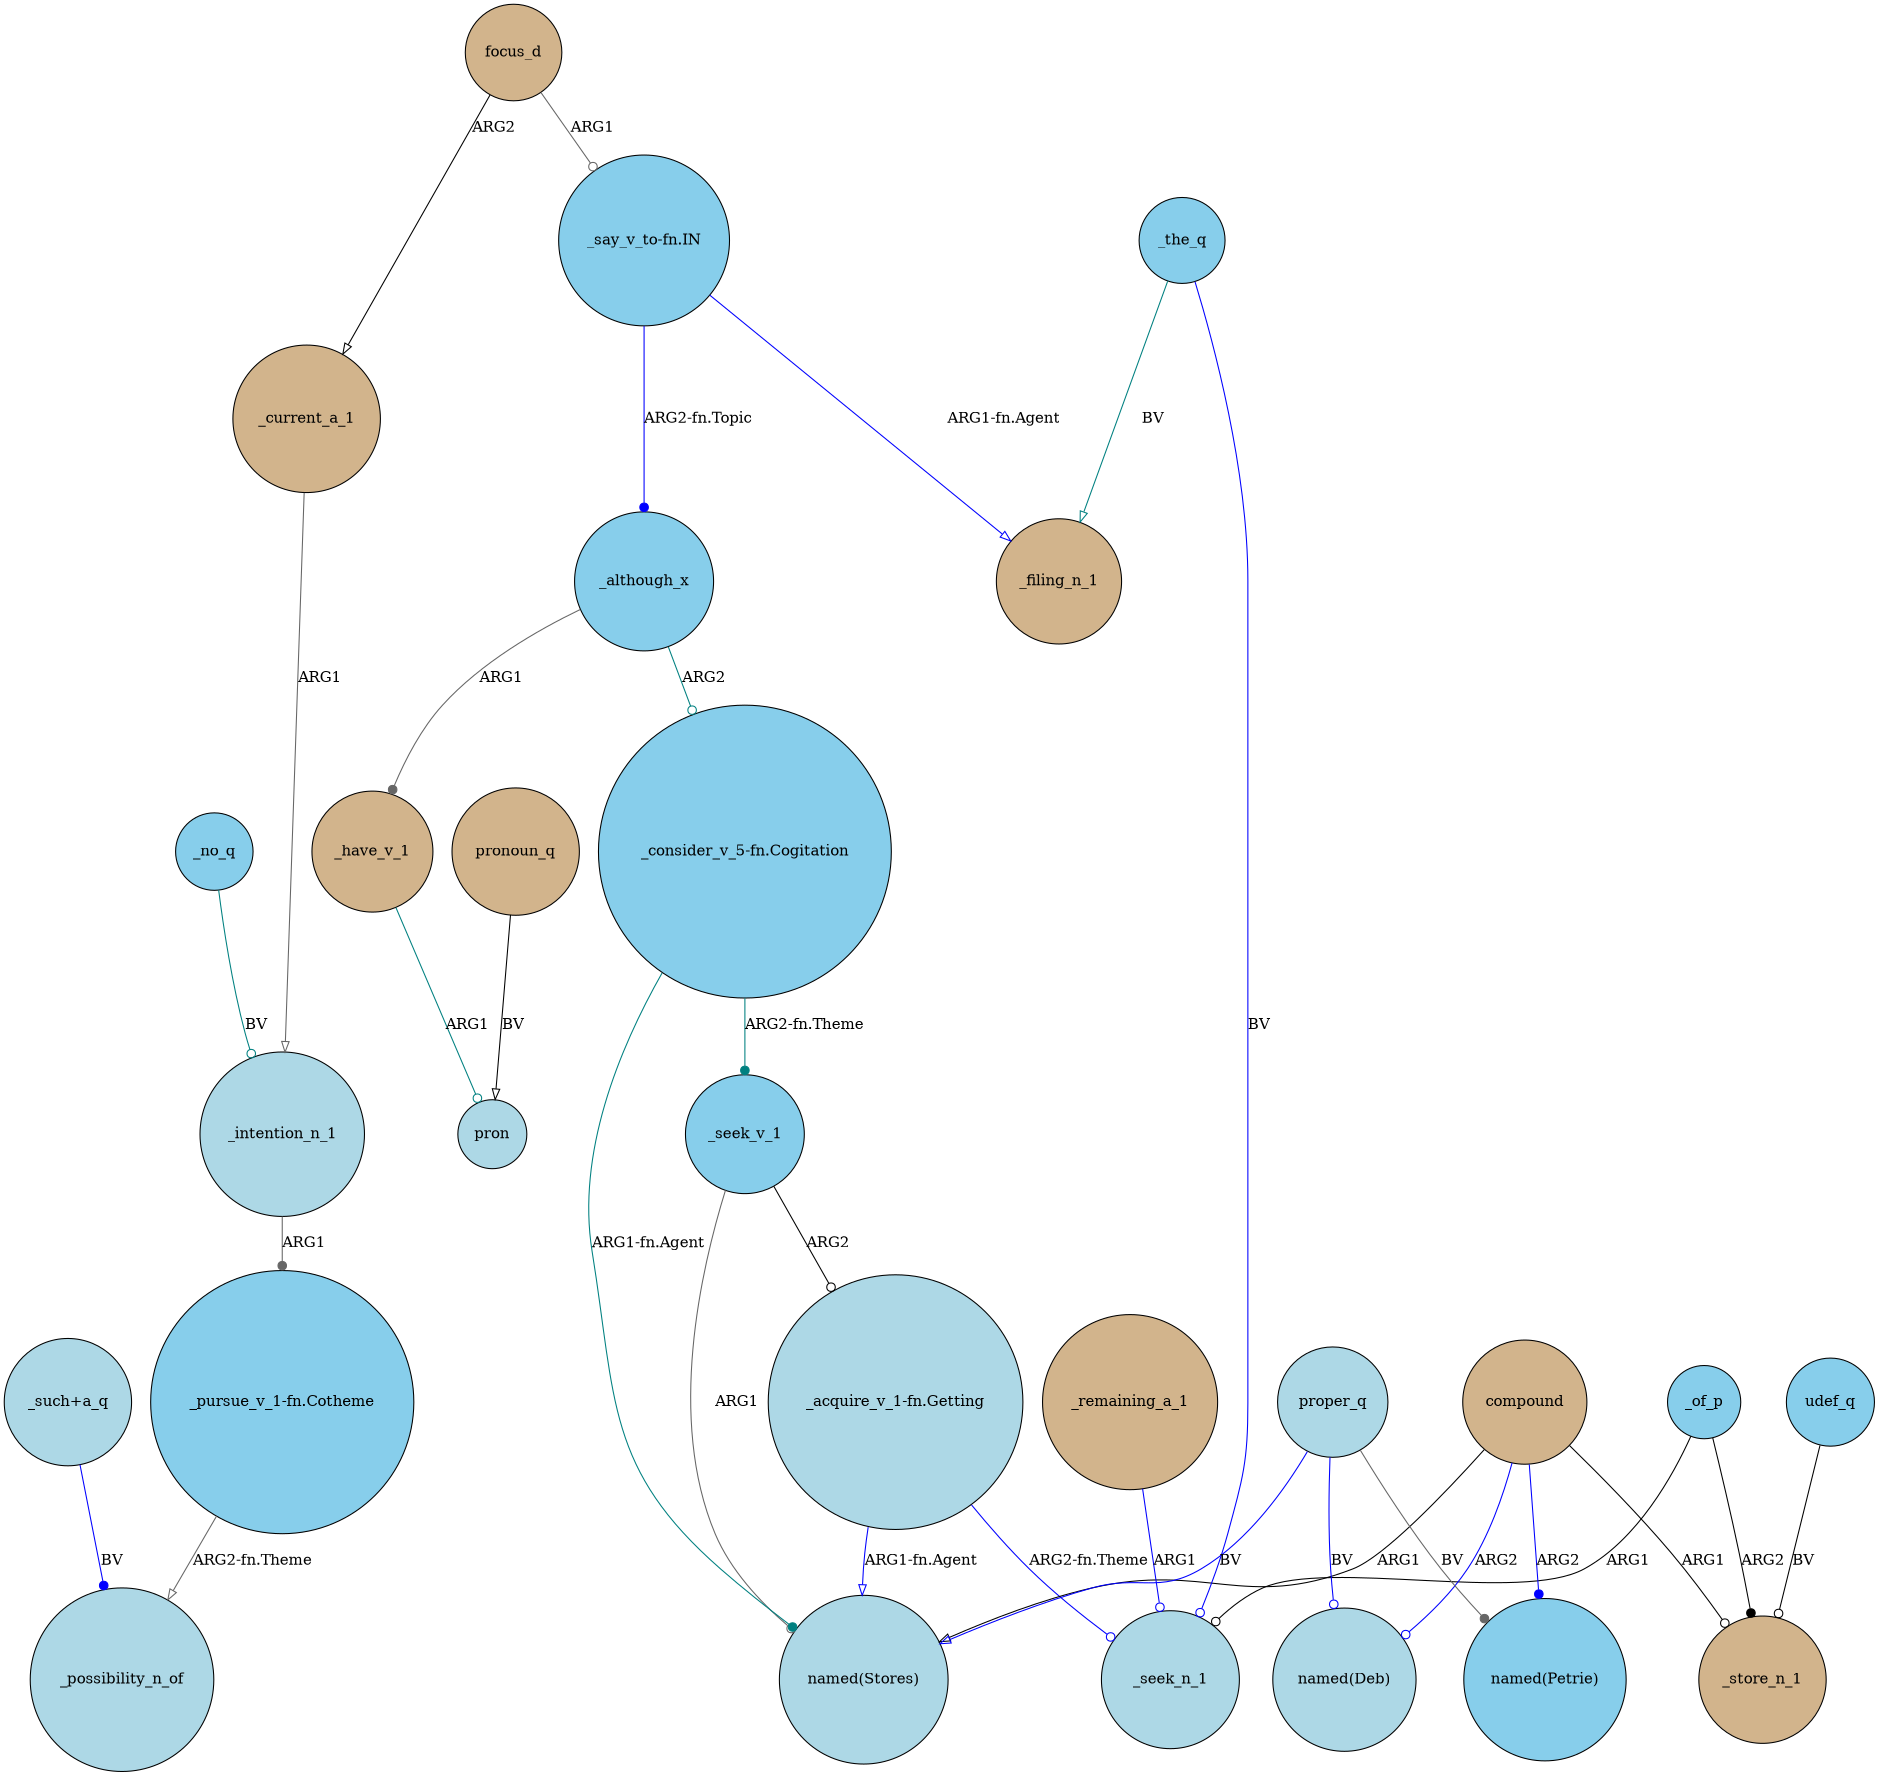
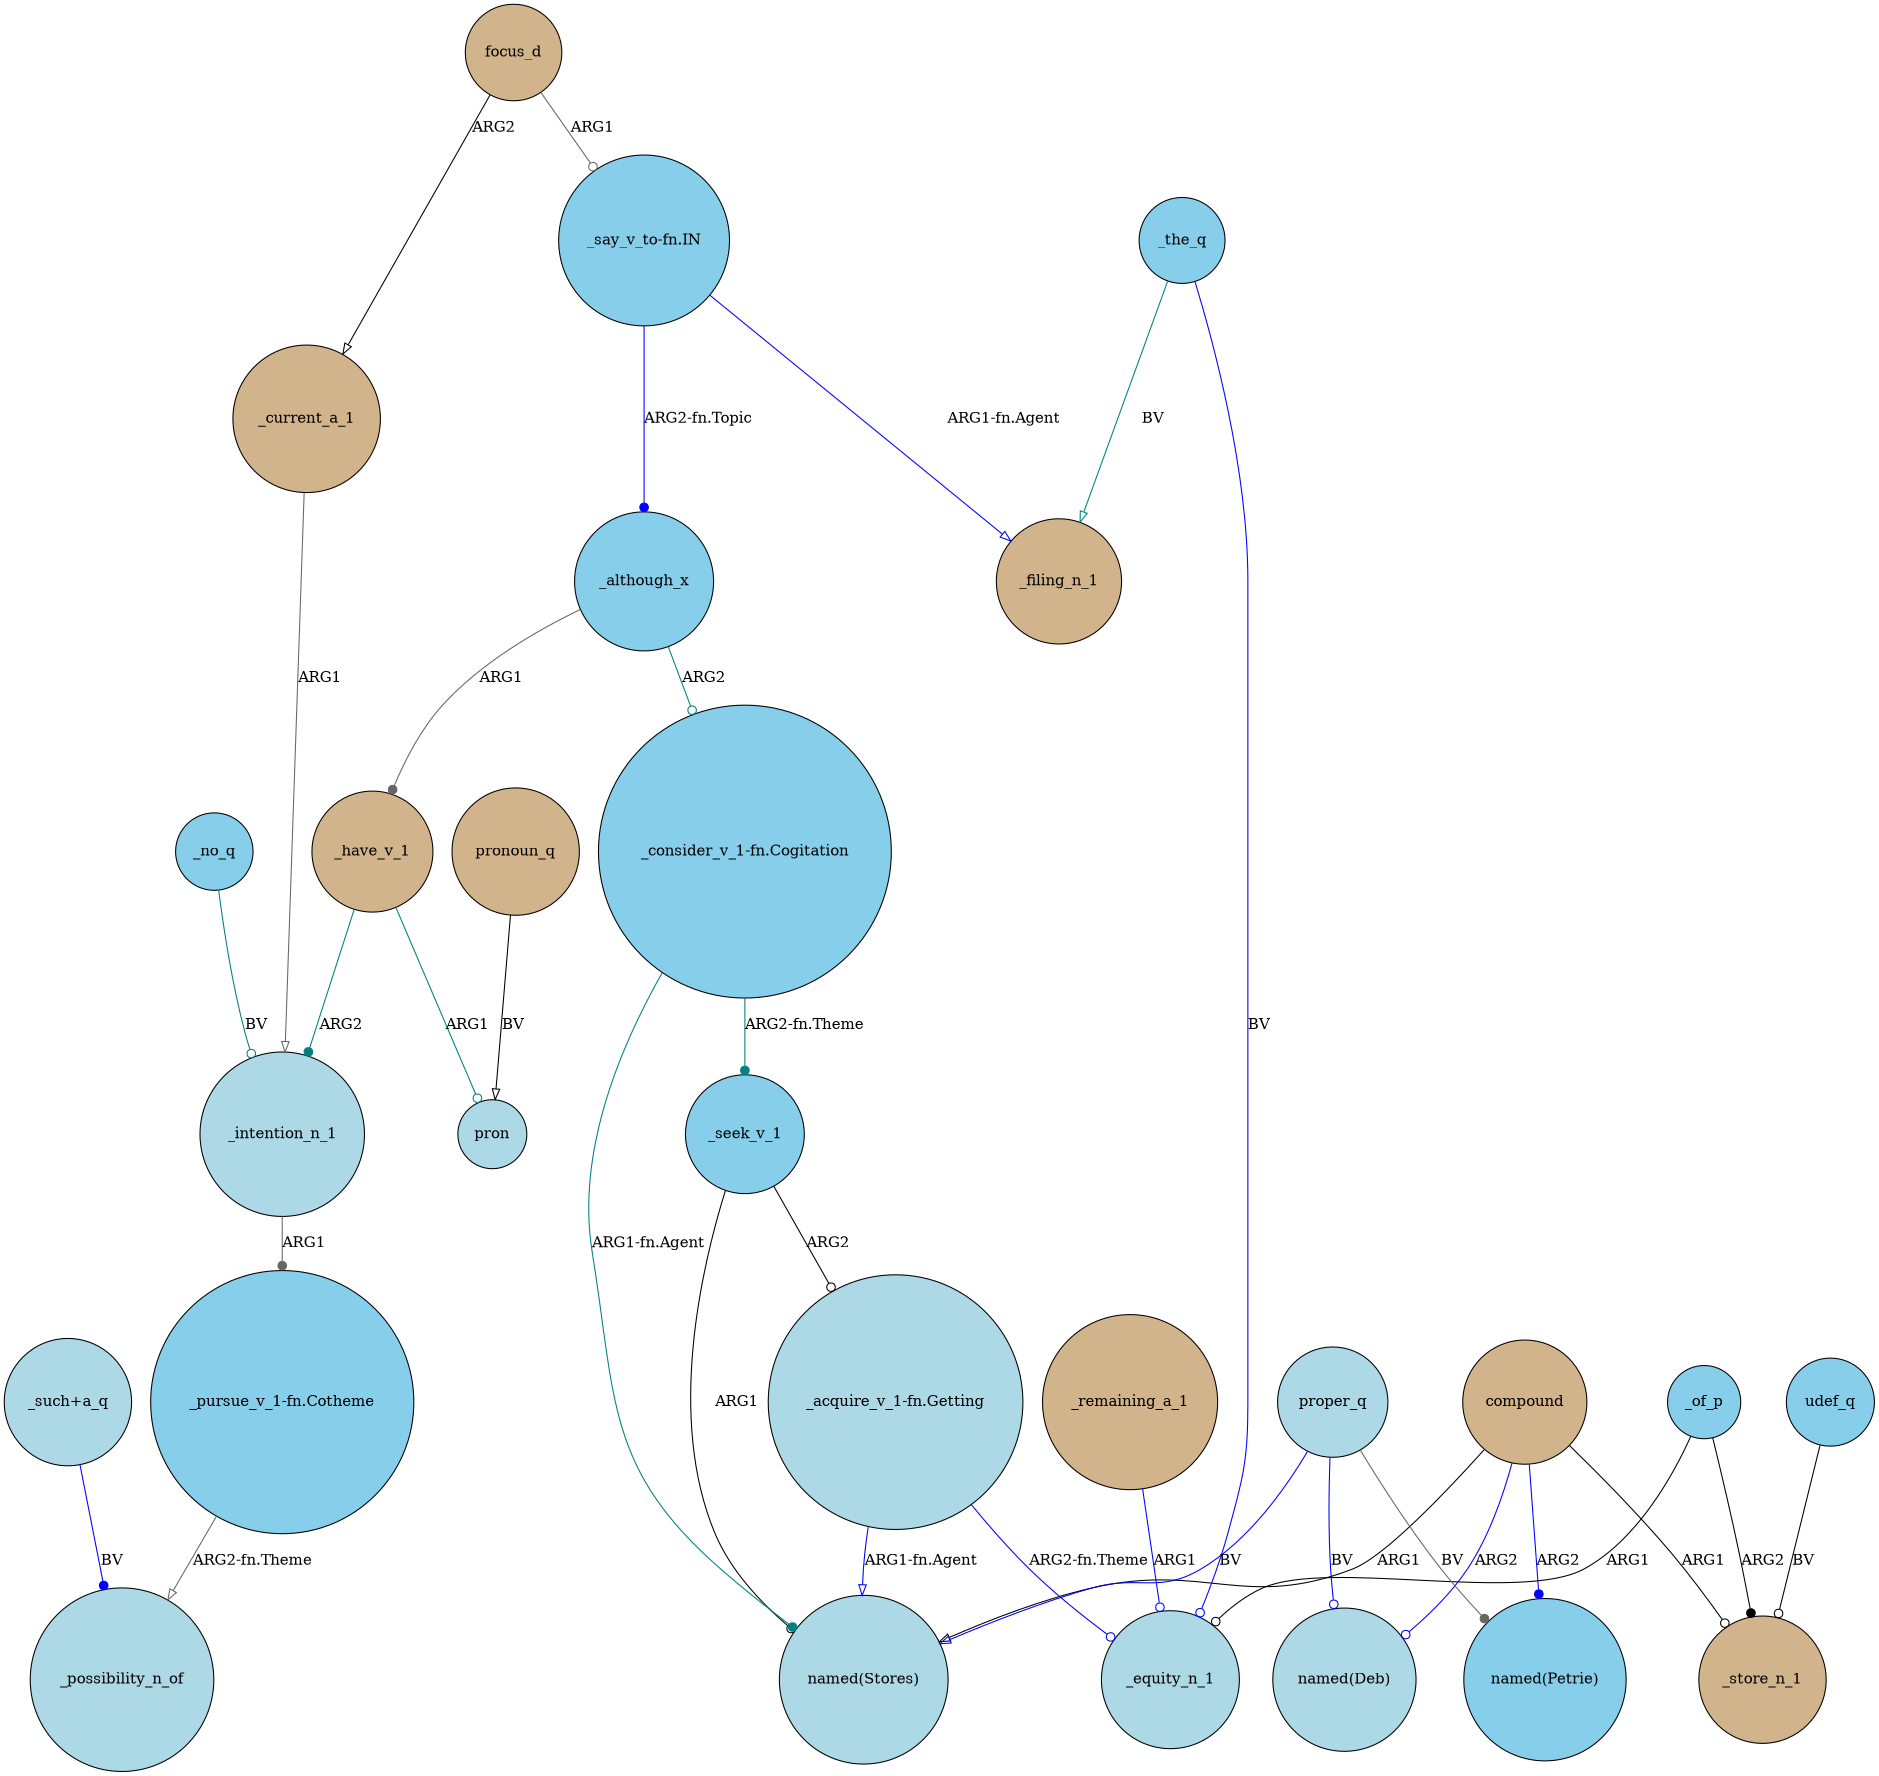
node "_consider_v_5-fn.Cogitation": label "_consider_v_5-fn.Cogitation" -> "_consider_v_1-fn.Cogitation"
edge "_have_v_1" -> "_intention_n_1": added, label "ARG2"
edge "_seek_v_1" -> "named(Stores)": color gray40 -> black
node "_seek_n_1": label "_seek_n_1" -> "_equity_n_1"
